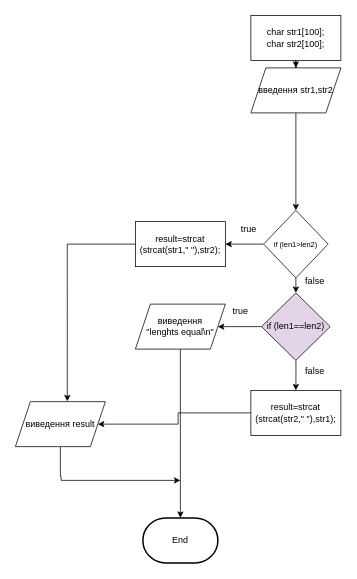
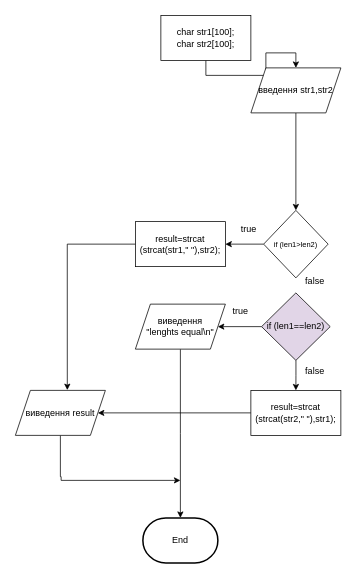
node "char str1[100]; char str2[100];": moved (296, 38) -> (206, 38)
edge "if (len1>len2)" -> "if (len1==len2)": removed
node "виведення result": moved (60, 424) -> (60, 413)
